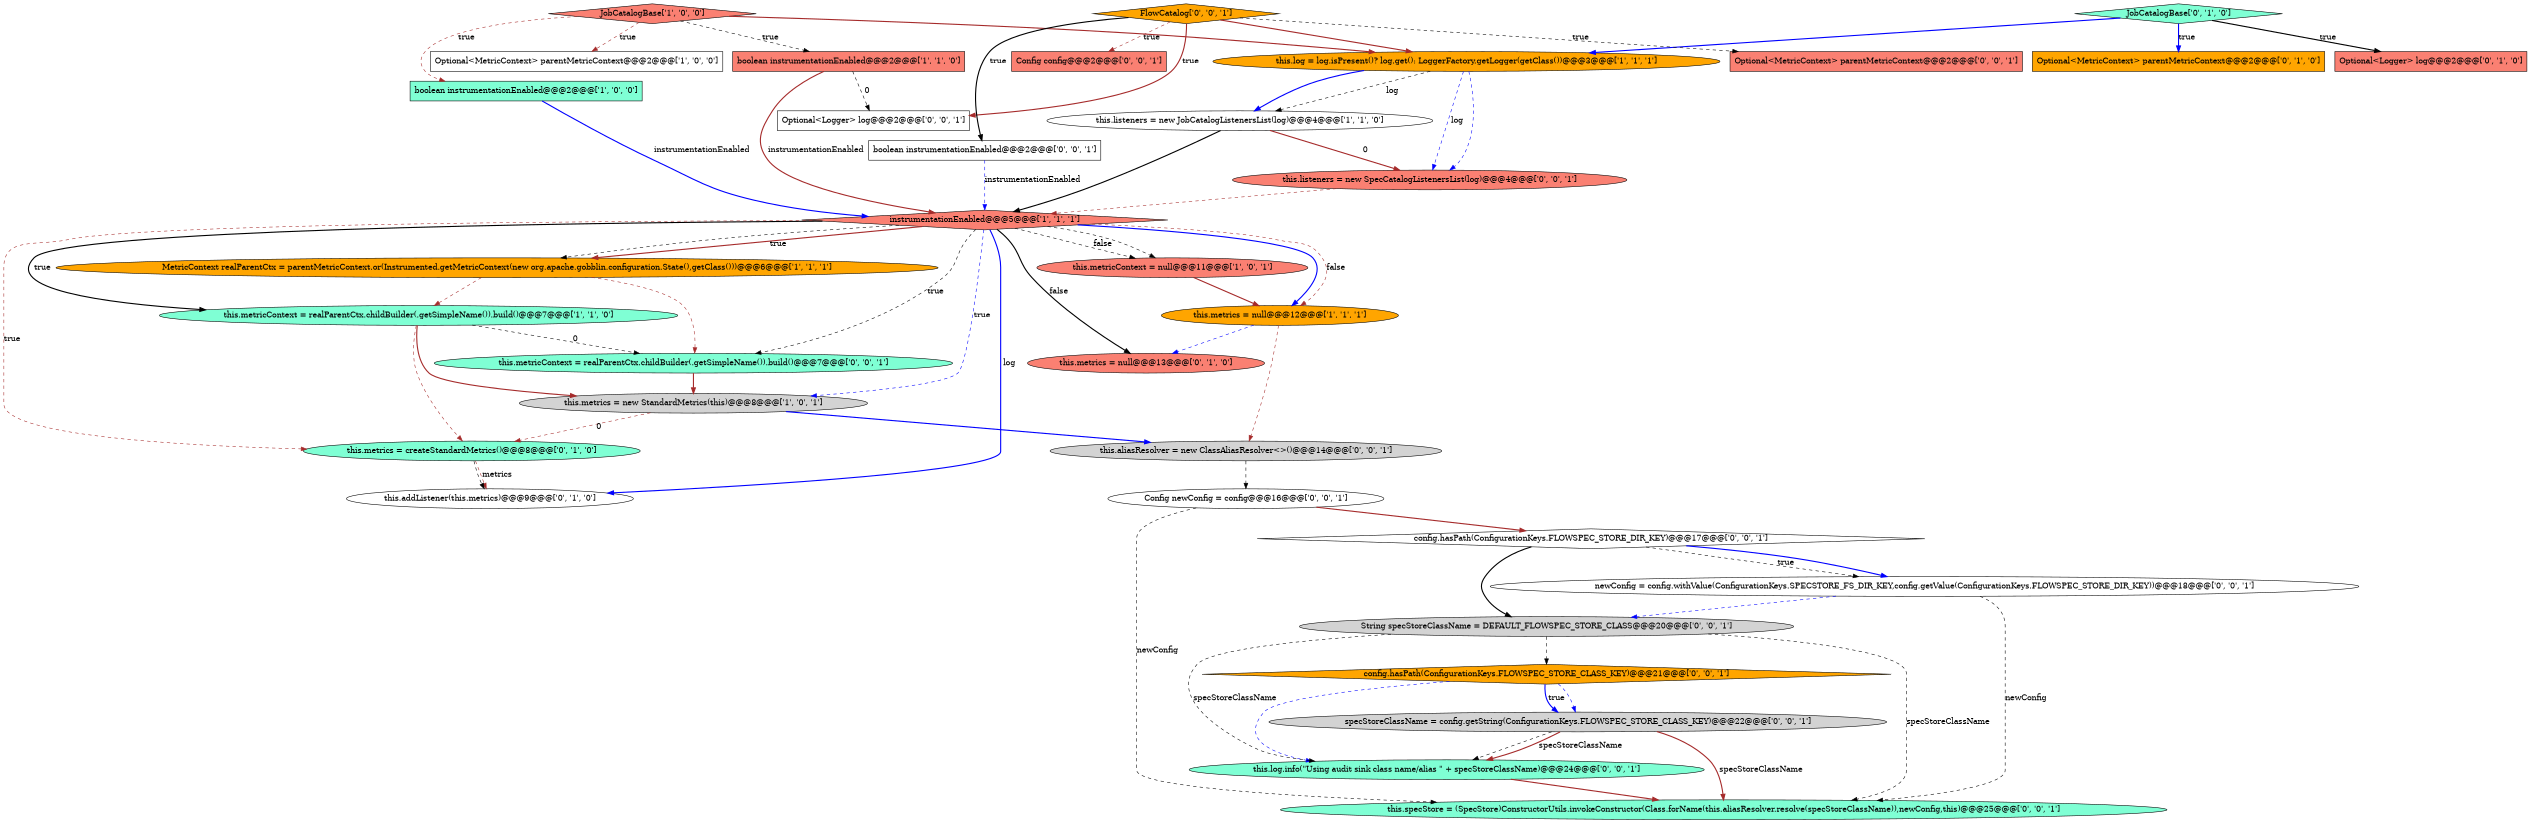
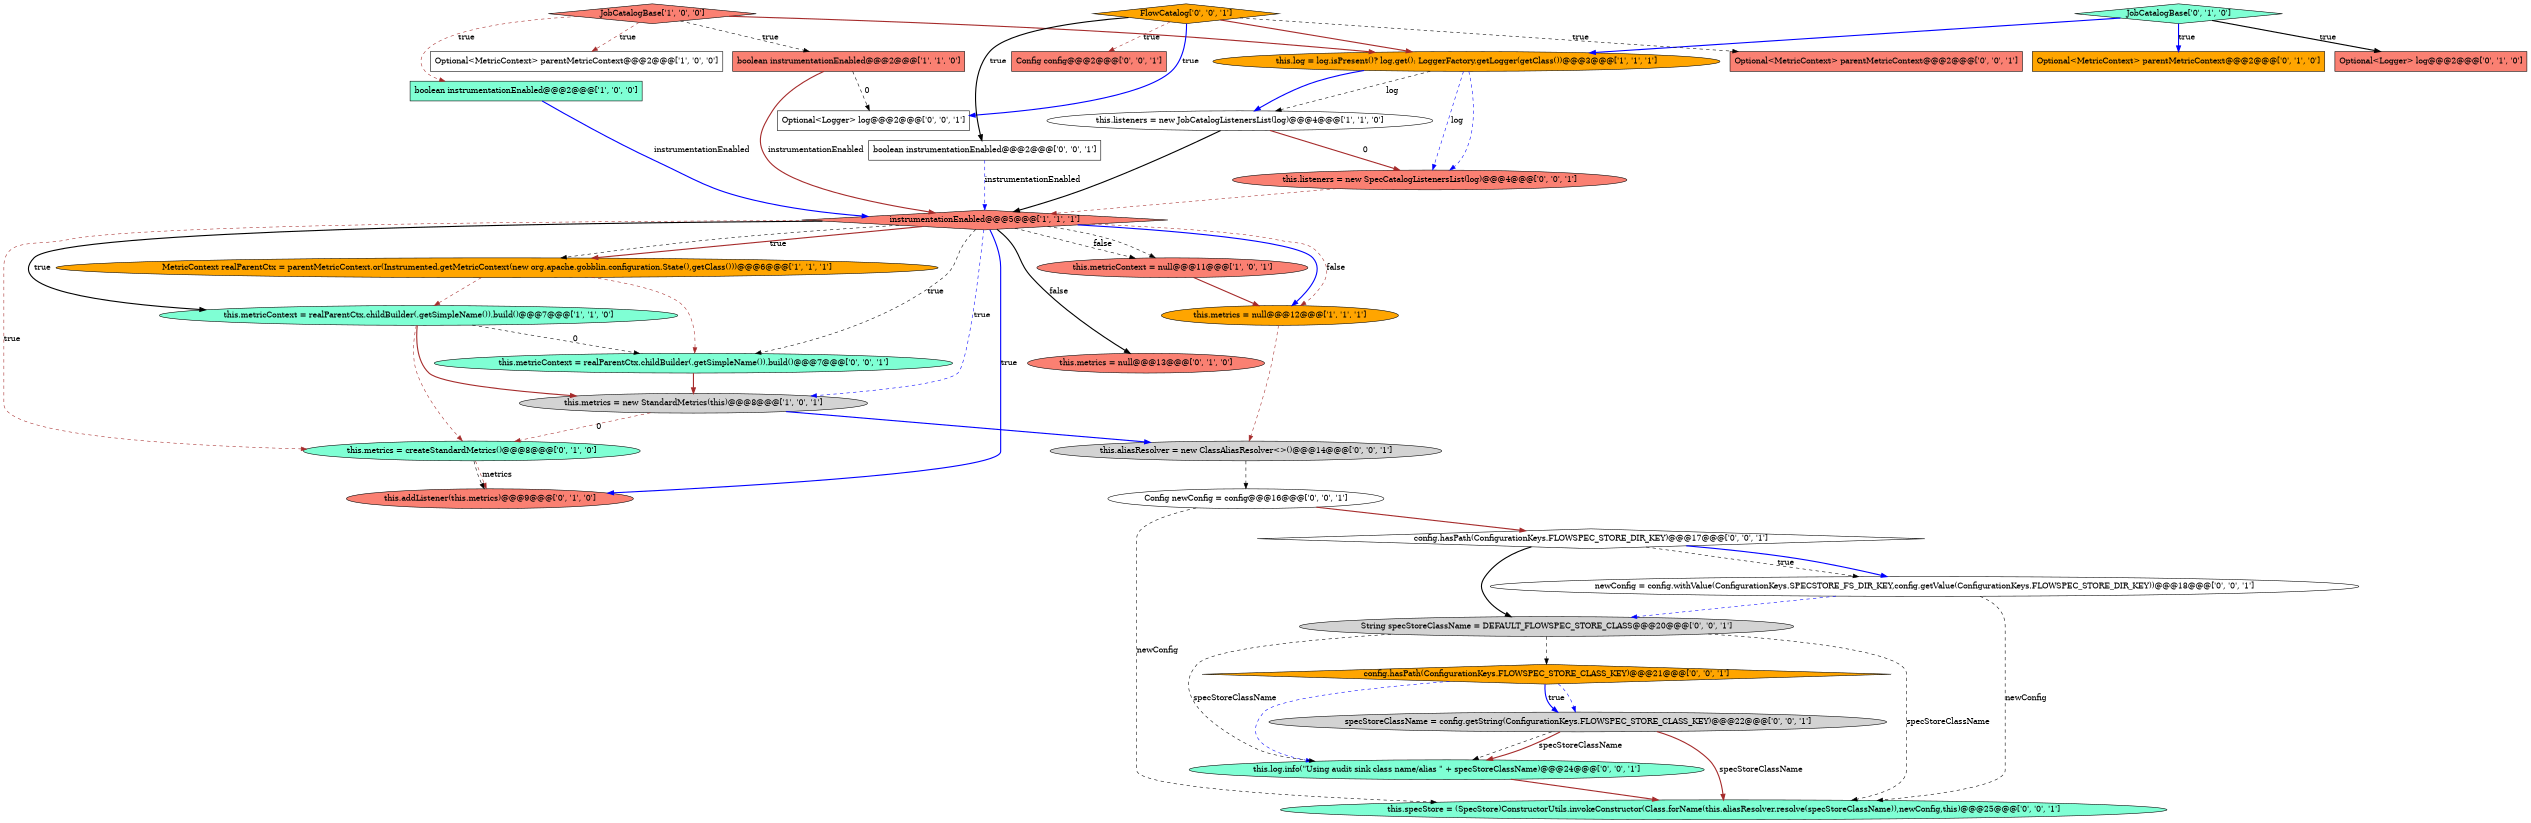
edge "FlowCatalog['0', '0', '1']" -> "Optional<Logger> log@@@2@@@['0', '0', '1']": color brown -> blue
edge "this.metrics = null@@@12@@@['1', '1', '1']" -> "this.metrics = null@@@13@@@['0', '1', '0']": removed
edge "instrumentationEnabled@@@5@@@['1', '1', '1']" -> "this.addListener(this.metrics)@@@9@@@['0', '1', '0']": label "log" -> "true"
node "this.addListener(this.metrics)@@@9@@@['0', '1', '0']": fillcolor white -> salmon
